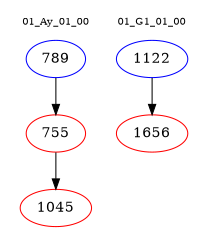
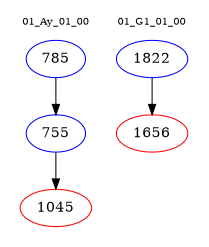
node "789": label "789" -> "785"
node "1122": label "1122" -> "1822"
node "755": color red -> blue
